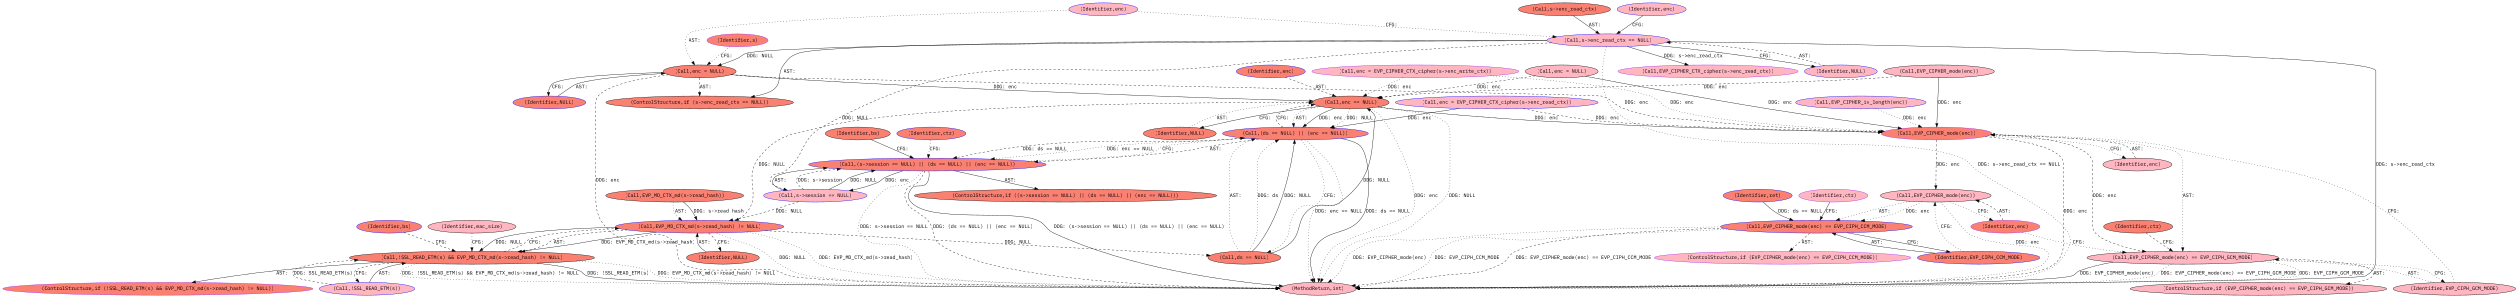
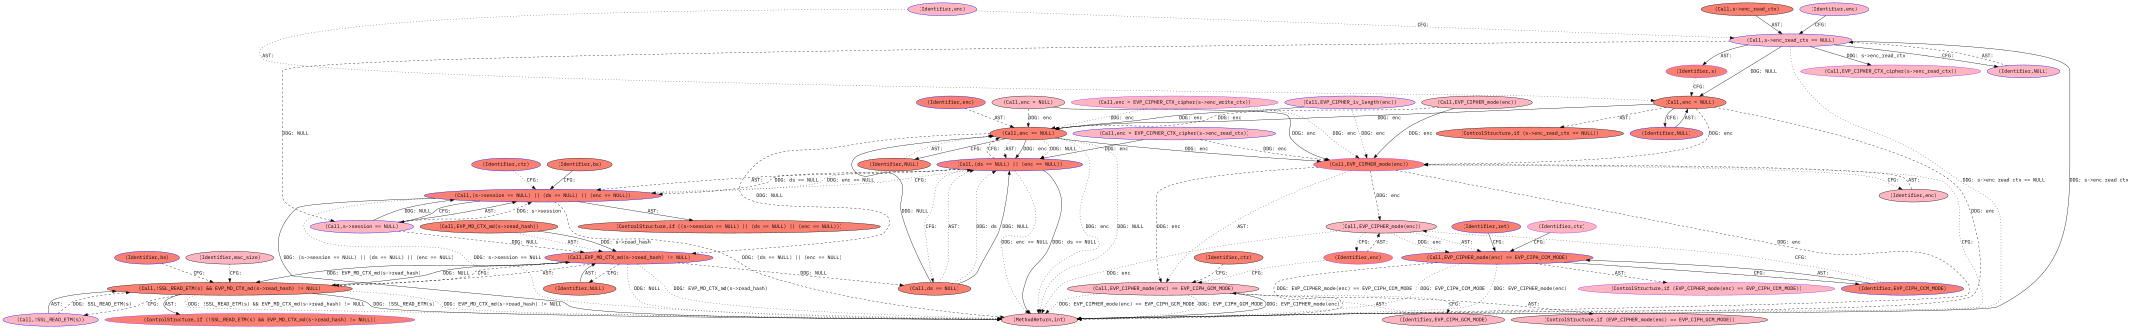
edge "(Call,s->enc_read_ctx == NULL)" -> "(ControlStructure,if (s->enc_read_ctx == NULL))": now "(Call,s->enc_read_ctx == NULL)" -> "(Identifier,s)"
edge "(Call,EVP_CIPHER_iv_length(enc))" -> "(Call,enc == NULL)": added, label "DDG: enc"
edge "(Call,(s->session == NULL) || (ds == NULL) || (enc == NULL))" -> "(Call,s->session == NULL)": label "DDG: enc" -> "CFG: "
edge "(Identifier,ret)" -> "(Call,EVP_CIPHER_mode(enc) == EVP_CIPH_CCM_MODE)": label "DDG: ds == NULL" -> "CFG: "
